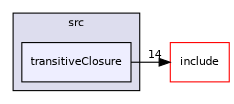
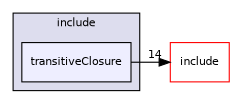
cluster "src": label "src" -> "include"
